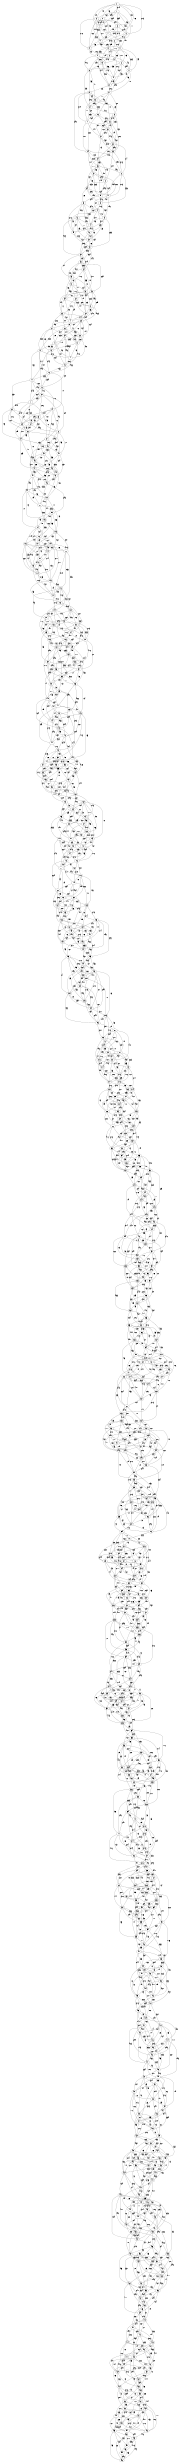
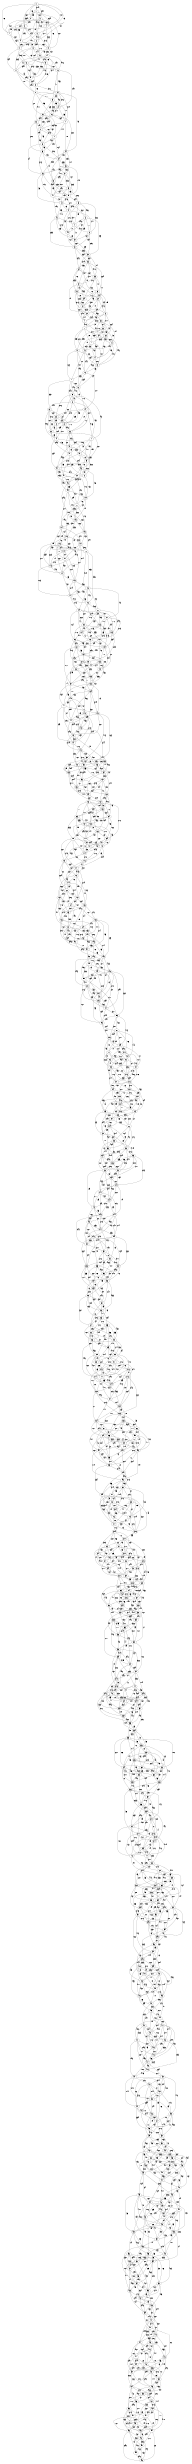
edge "391" -- "396": now "391" -- "393"
